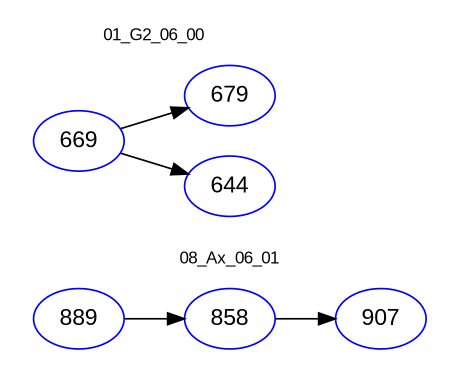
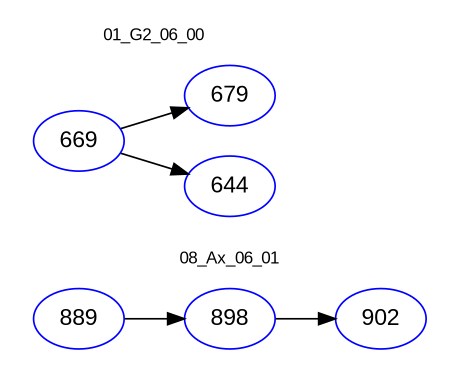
node "858": label "858" -> "898"
node "907": label "907" -> "902"
